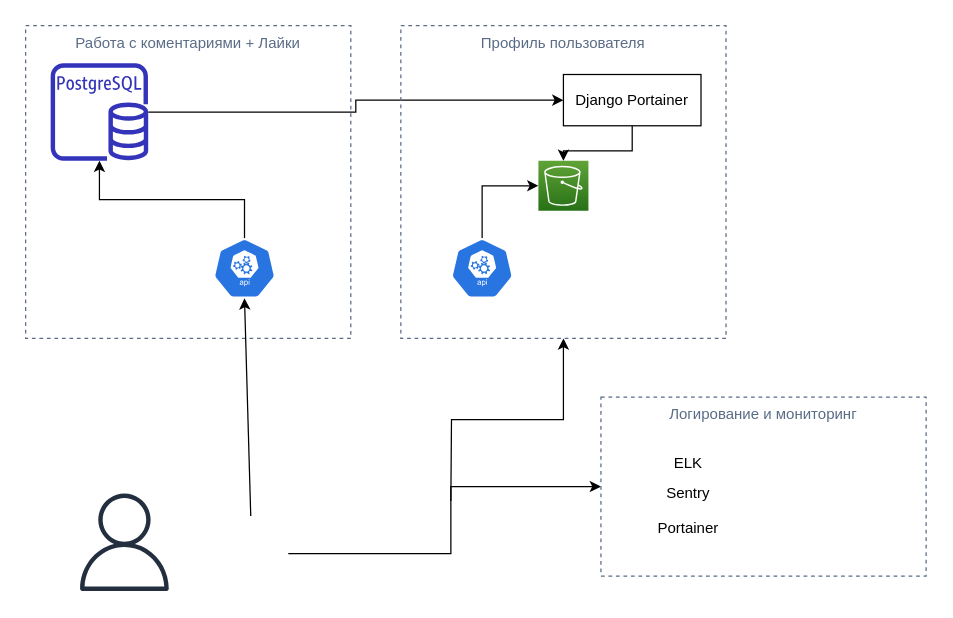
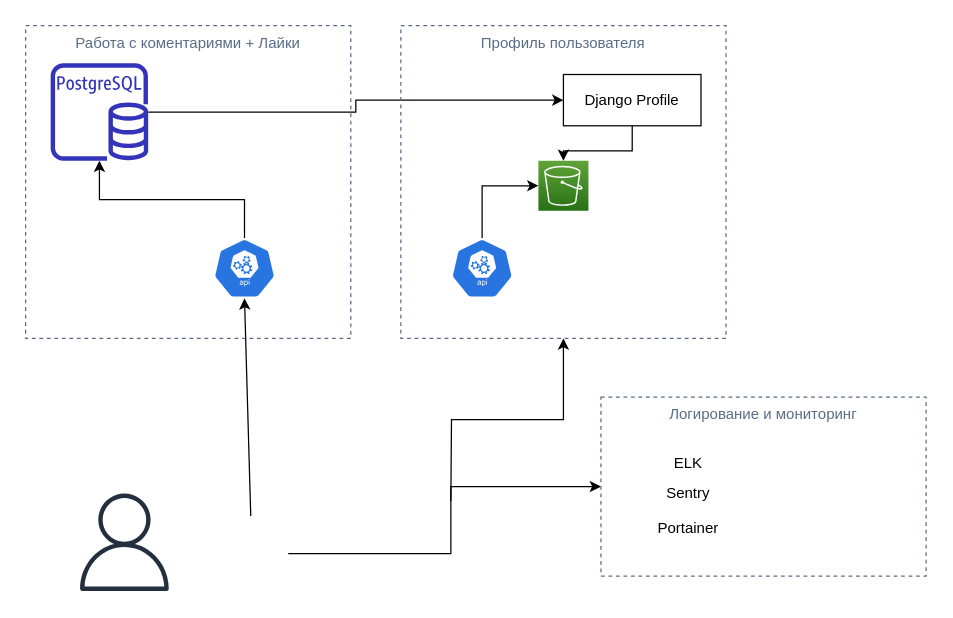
node "Django Portainer": label "Django Portainer" -> "Django Profile"
